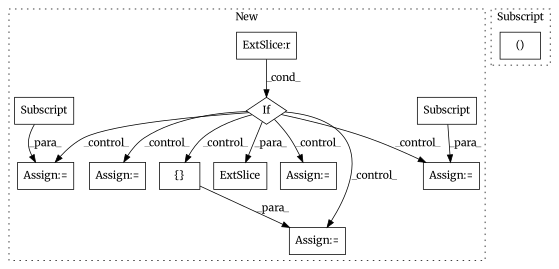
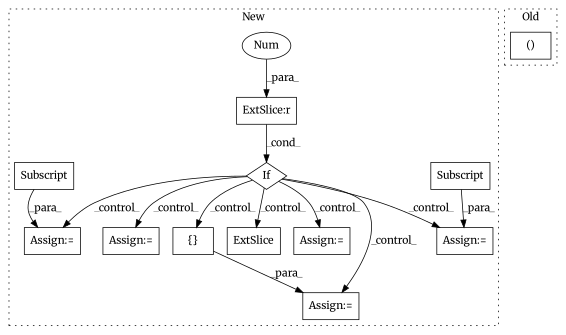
cluster "Subscript": label "Subscript" -> "Old"
node "Num": added
edge "If" -> "ExtSlice": label "_para_" -> "_control_"
